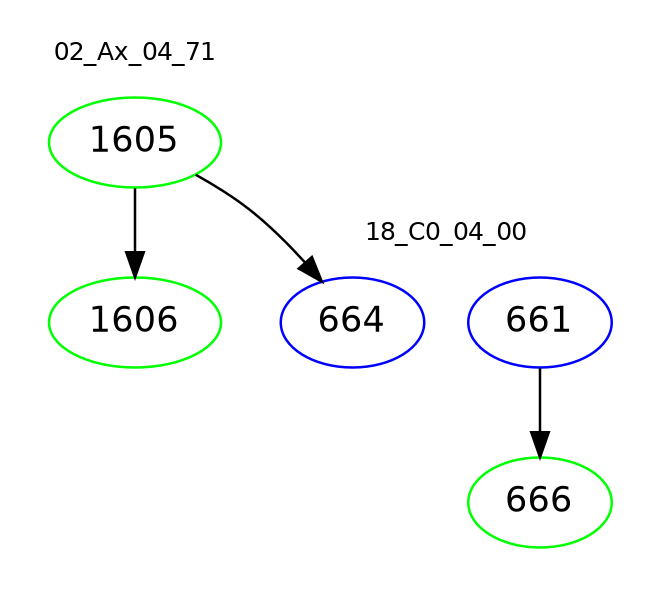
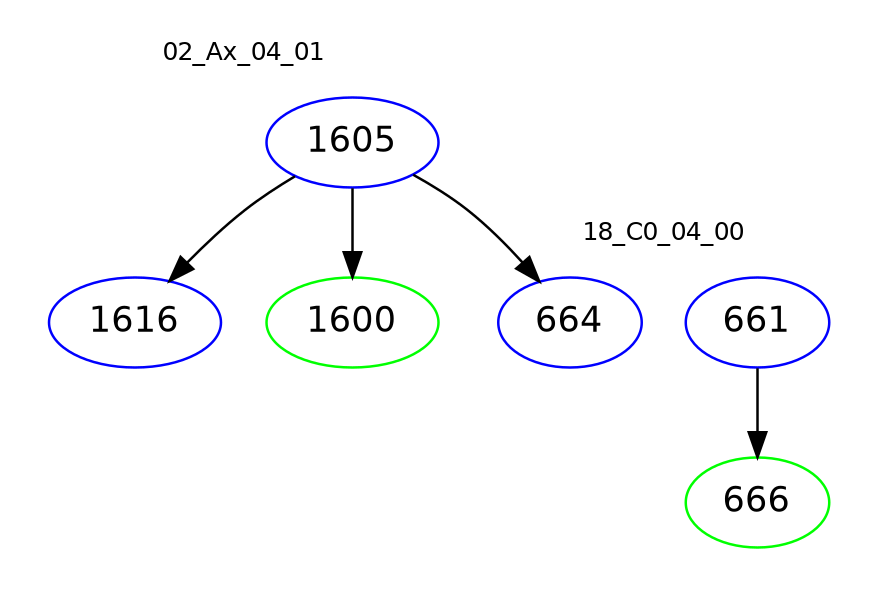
cluster "02_Ax_04_71": label "02_Ax_04_71" -> "02_Ax_04_01"
node "1605": color green -> blue
node "1606": label "1606" -> "1600"
node "1616": added
